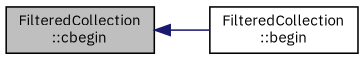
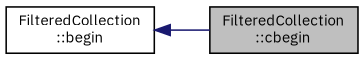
edge "FilteredCollection ::begin" -> "FilteredCollection ::cbegin": reversed
